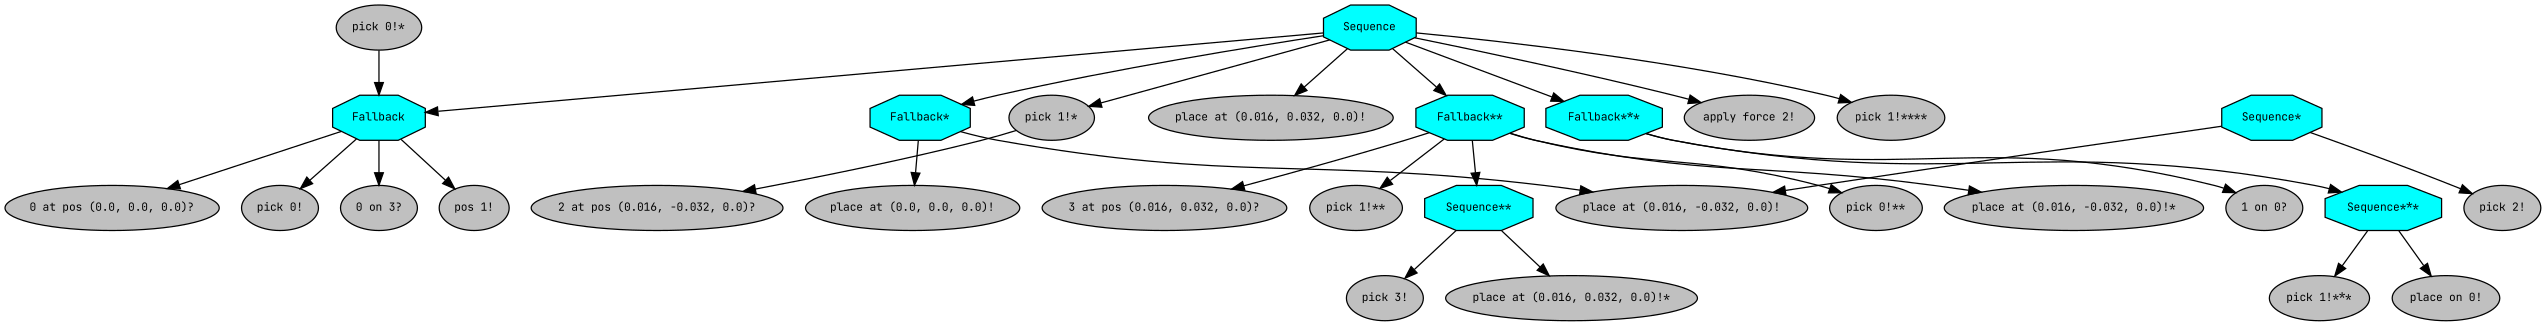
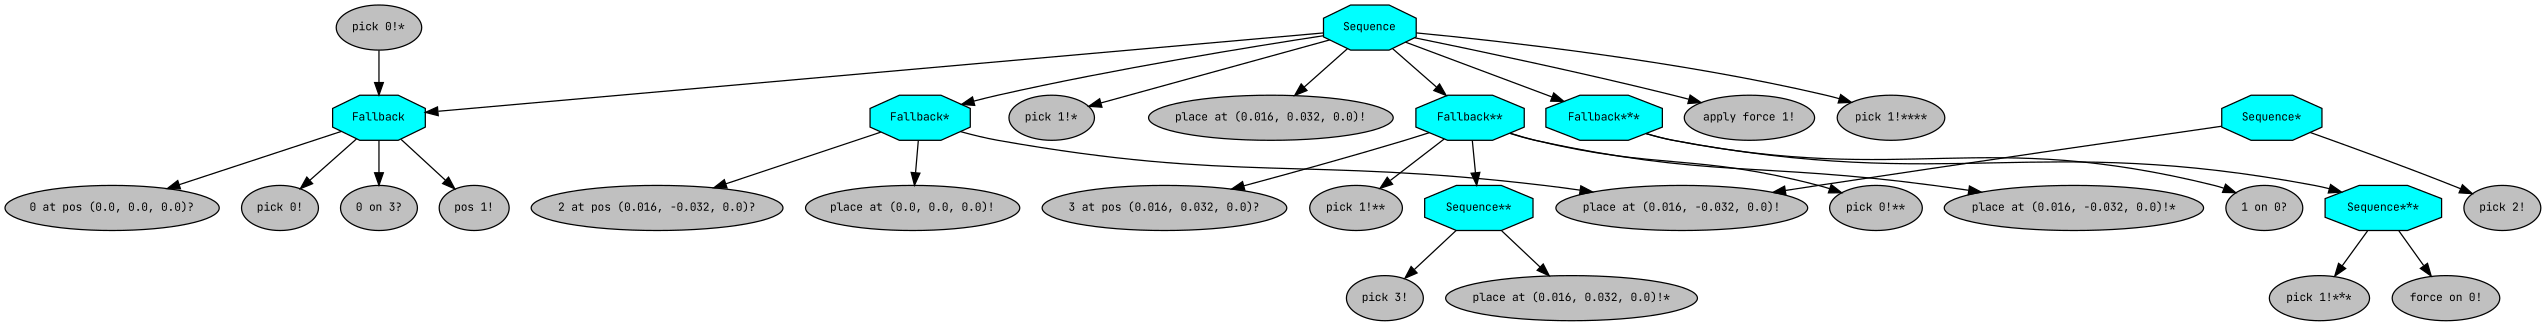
node "apply force 2!": label "apply force 2!" -> "apply force 1!"
edge "pick 1!*" -> "2 at pos (0.016, -0.032, 0.0)?": now "Fallback*" -> "2 at pos (0.016, -0.032, 0.0)?"
node "place on 0!": label "place on 0!" -> "force on 0!"
